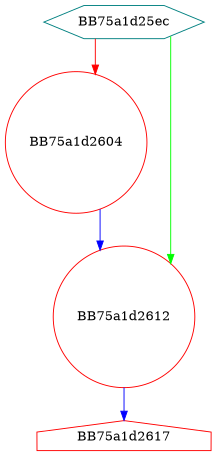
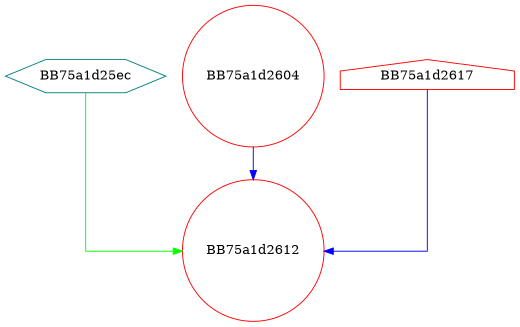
edge "BB75a1d25ec" -> "BB75a1d2604": removed
edge "BB75a1d2612" -> "BB75a1d2617": reversed
